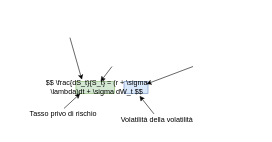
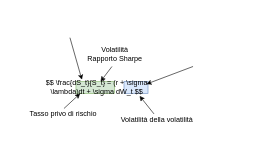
node "Volatilità Rapporto Sharpe": added
